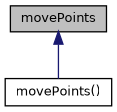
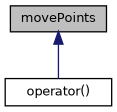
node "movePoints()": label "movePoints()" -> "operator()"
